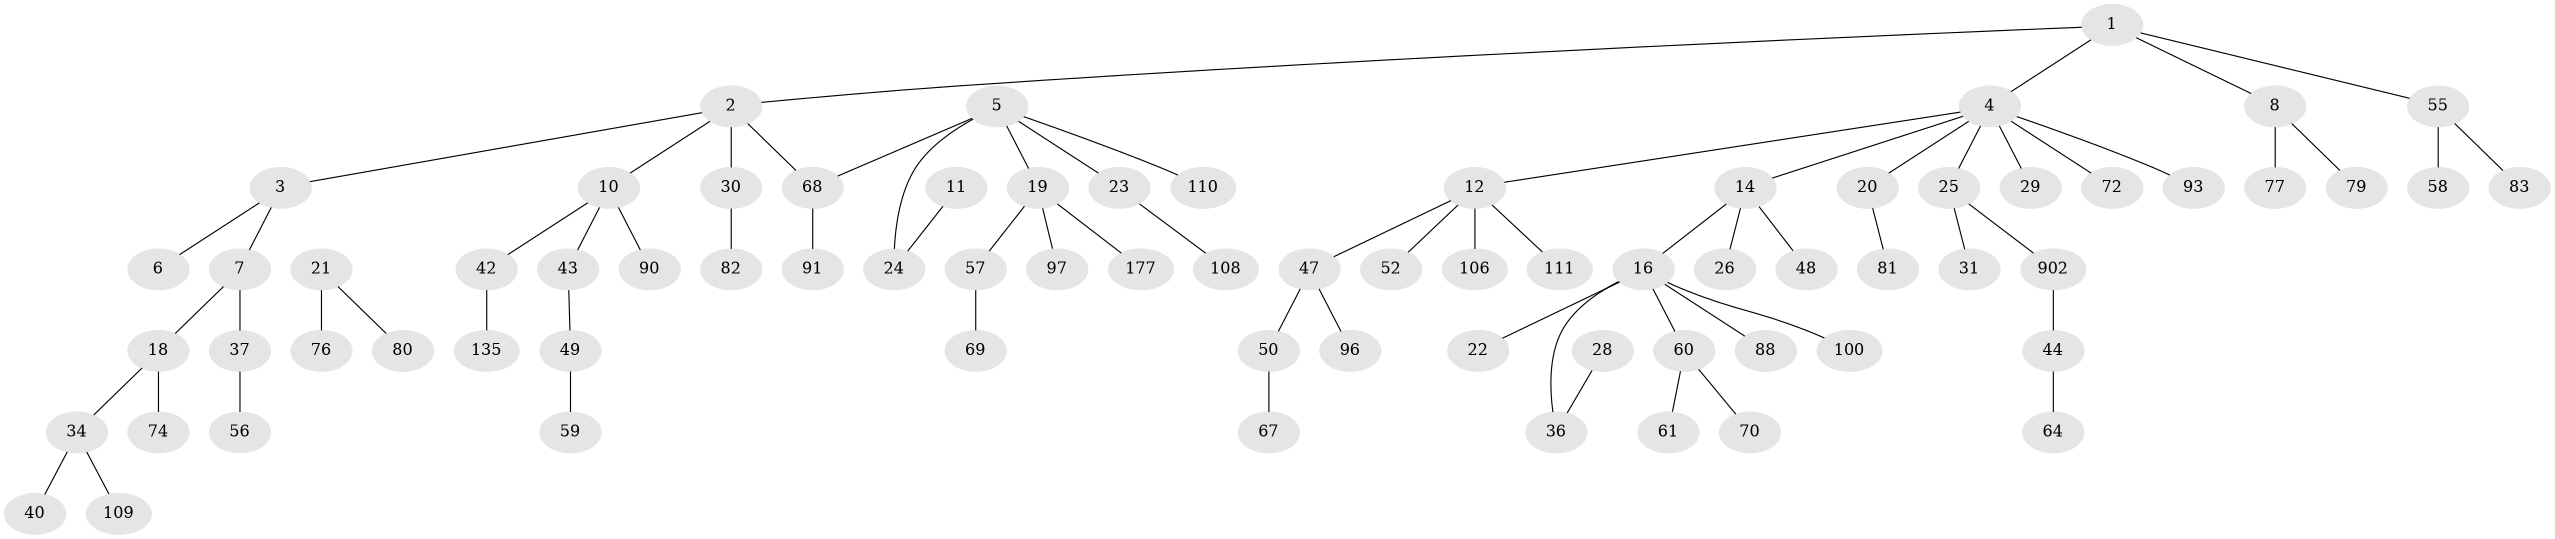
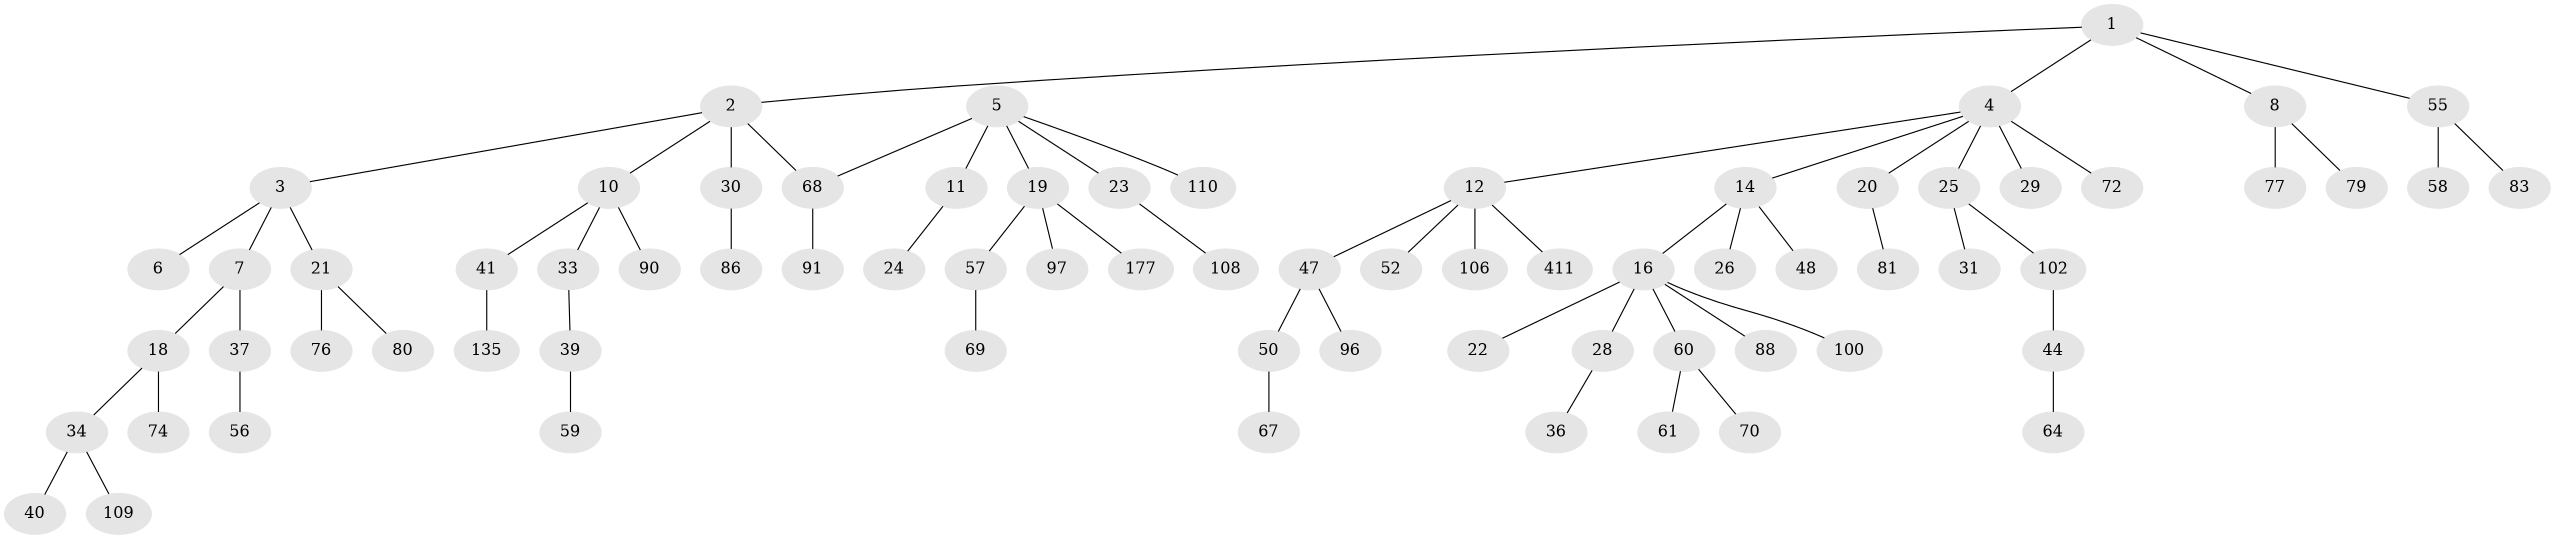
edge "5" -- "24": now "5" -- "11"
node "93": removed
edge "3" -- "21": added
node "42": label "42" -> "41"
node "43": label "43" -> "33"
node "82": label "82" -> "86"
node "111": label "111" -> "411"
node "902": label "902" -> "102"
edge "16" -- "36": now "16" -- "28"
node "49": label "49" -> "39"
